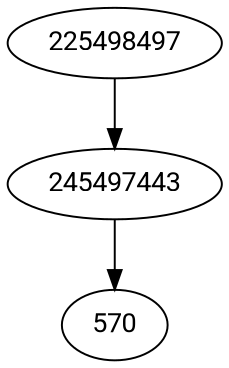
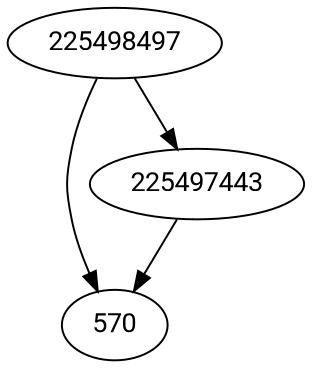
edge "225498497" -> "570": added
node "245497443": label "245497443" -> "225497443"
